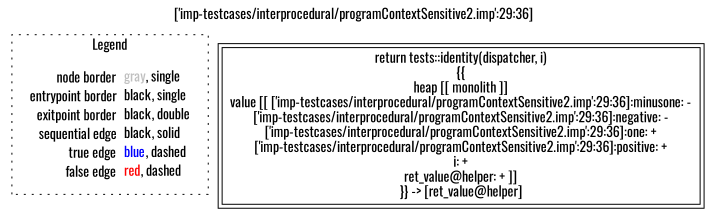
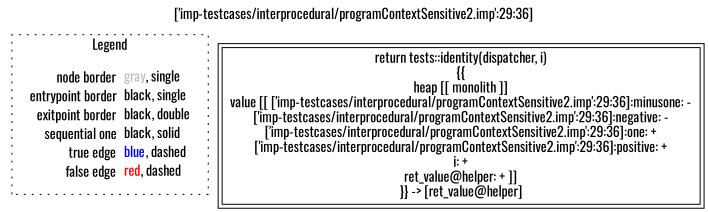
node "node border": text "sequential edge" -> "sequential one"
